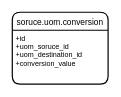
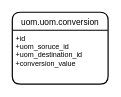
node "soruce.uom.conversion": label "soruce.uom.conversion" -> "uom.uom.conversion"
